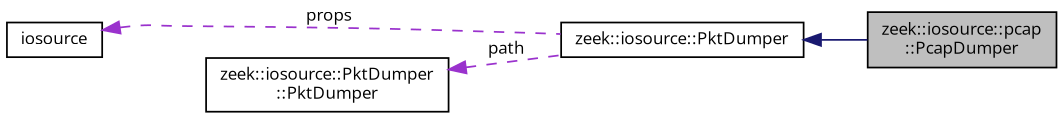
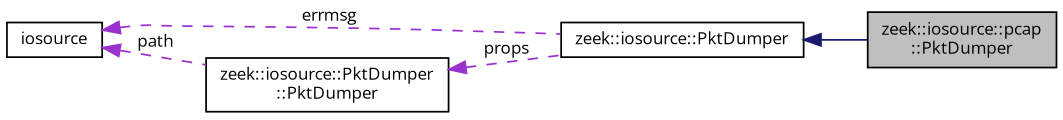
edge "zeek::iosource::PktDumper" -> "iosource": label " props" -> " errmsg"
node "zeek::iosource::pcap ::PcapDumper": label "zeek::iosource::pcap ::PcapDumper" -> "zeek::iosource::pcap ::PktDumper"
edge "zeek::iosource::PktDumper" -> "zeek::iosource::PktDumper ::PktDumper": label " path" -> " props"
edge "zeek::iosource::PktDumper ::PktDumper" -> "iosource": added, label "path"
